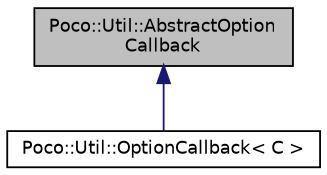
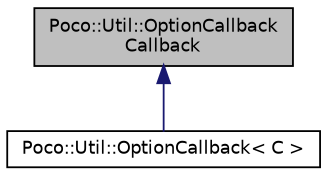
node "Poco::Util::AbstractOption Callback": label "Poco::Util::AbstractOption Callback" -> "Poco::Util::OptionCallback Callback"
